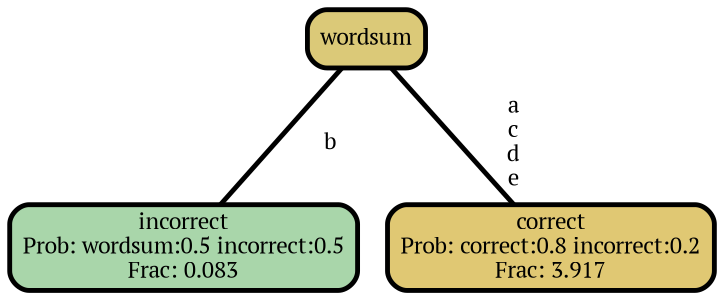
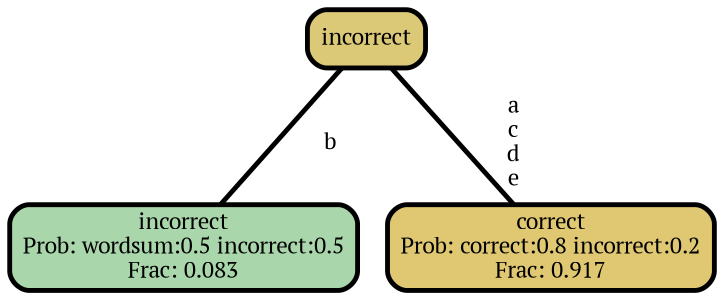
node "wordsum": label "wordsum" -> "incorrect"
node "correct Prob: correct:0.8 incorrect:0.2 Frac: 3.917": label "correct Prob: correct:0.8 incorrect:0.2 Frac: 3.917" -> "correct Prob: correct:0.8 incorrect:0.2 Frac: 0.917"
